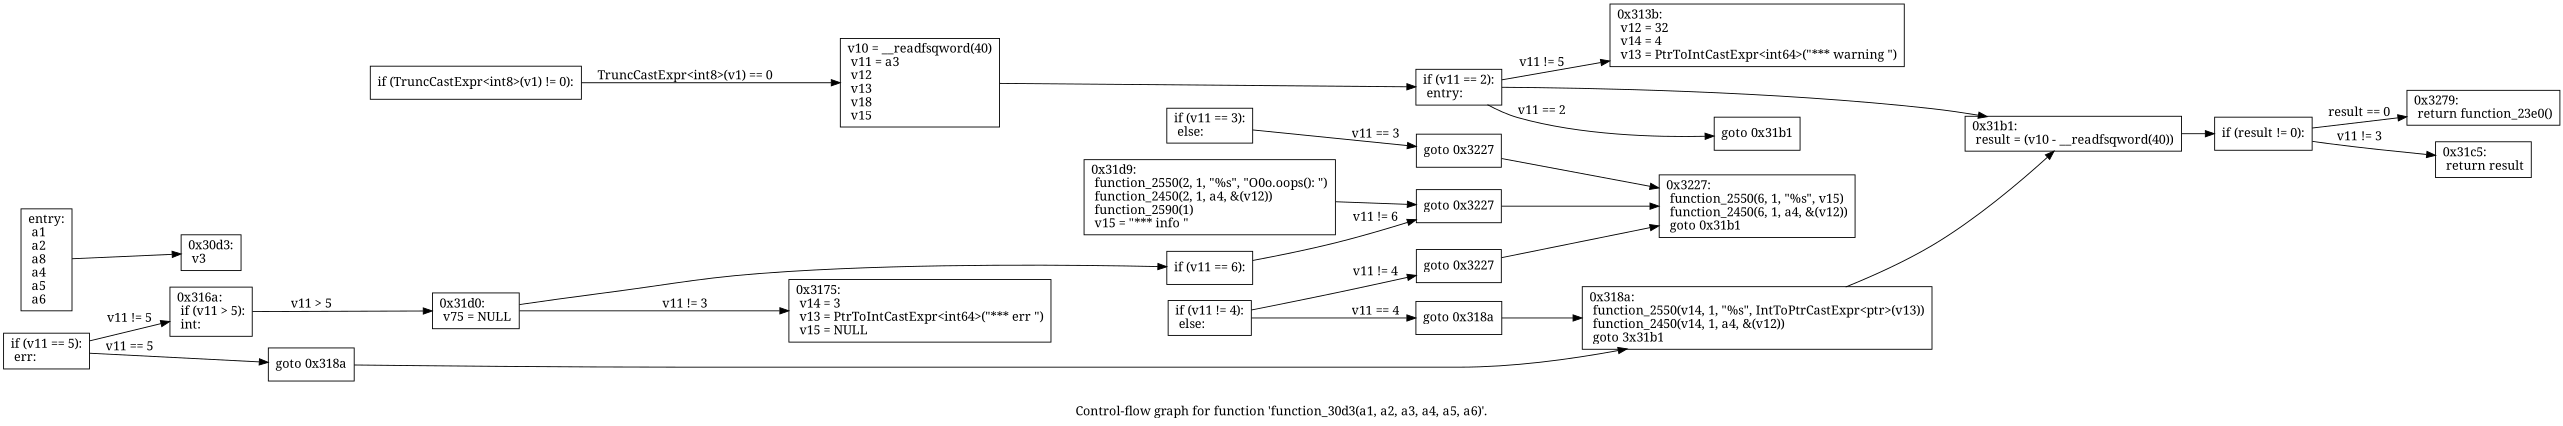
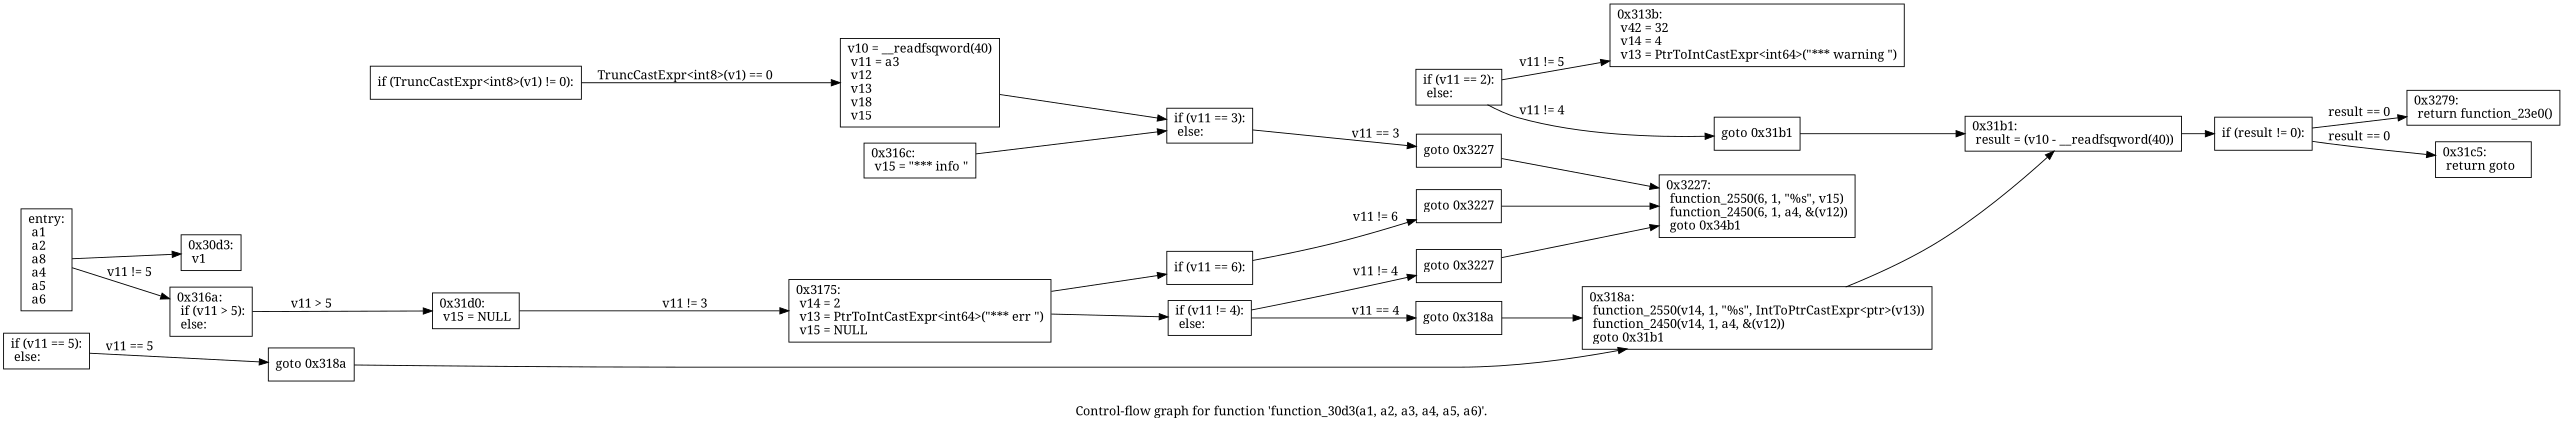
node "0x313b:": text "v12 = 32" -> "v42 = 32"
edge "v10 = __readfsqword(40)" -> "if (v11 == 2):": now "v10 = __readfsqword(40)" -> "if (v11 == 3):"
node "if (v11 == 2):": text "entry:" -> "else:"
edge "if (v11 == 2):" -> "0x31b1:": now "goto 0x31b1" -> "0x31b1:"
edge "if (v11 == 2):" -> "goto 0x31b1": label "v11 == 2" -> "v11 != 4"
edge "if (result != 0):" -> "0x31c5:": label "v11 != 3" -> "result == 0"
node "0x316c:": added
node "0x31c5:": text "return result" -> "return goto"
node "0x31d9:": removed
node "0x3227:": text "goto 0x31b1" -> "goto 0x34b1"
node "0x30d3:": text "v3" -> "v1"
edge "0x31d0:" -> "if (v11 == 6):": now "0x3175:" -> "if (v11 == 6):"
node "0x3175:": text "v14 = 3" -> "v14 = 2"
edge "0x3175:" -> "if (v11 != 4):": added
node "0x31d0:": text "v75 = NULL" -> "v15 = NULL"
node "0x316a:": text "int:" -> "else:"
edge "if (v11 == 5):" -> "0x316a:": now "entry:" -> "0x316a:"
node "0x318a:": text "goto 3x31b1" -> "goto 0x31b1"
node "if (v11 == 5):": text "err:" -> "else:"
